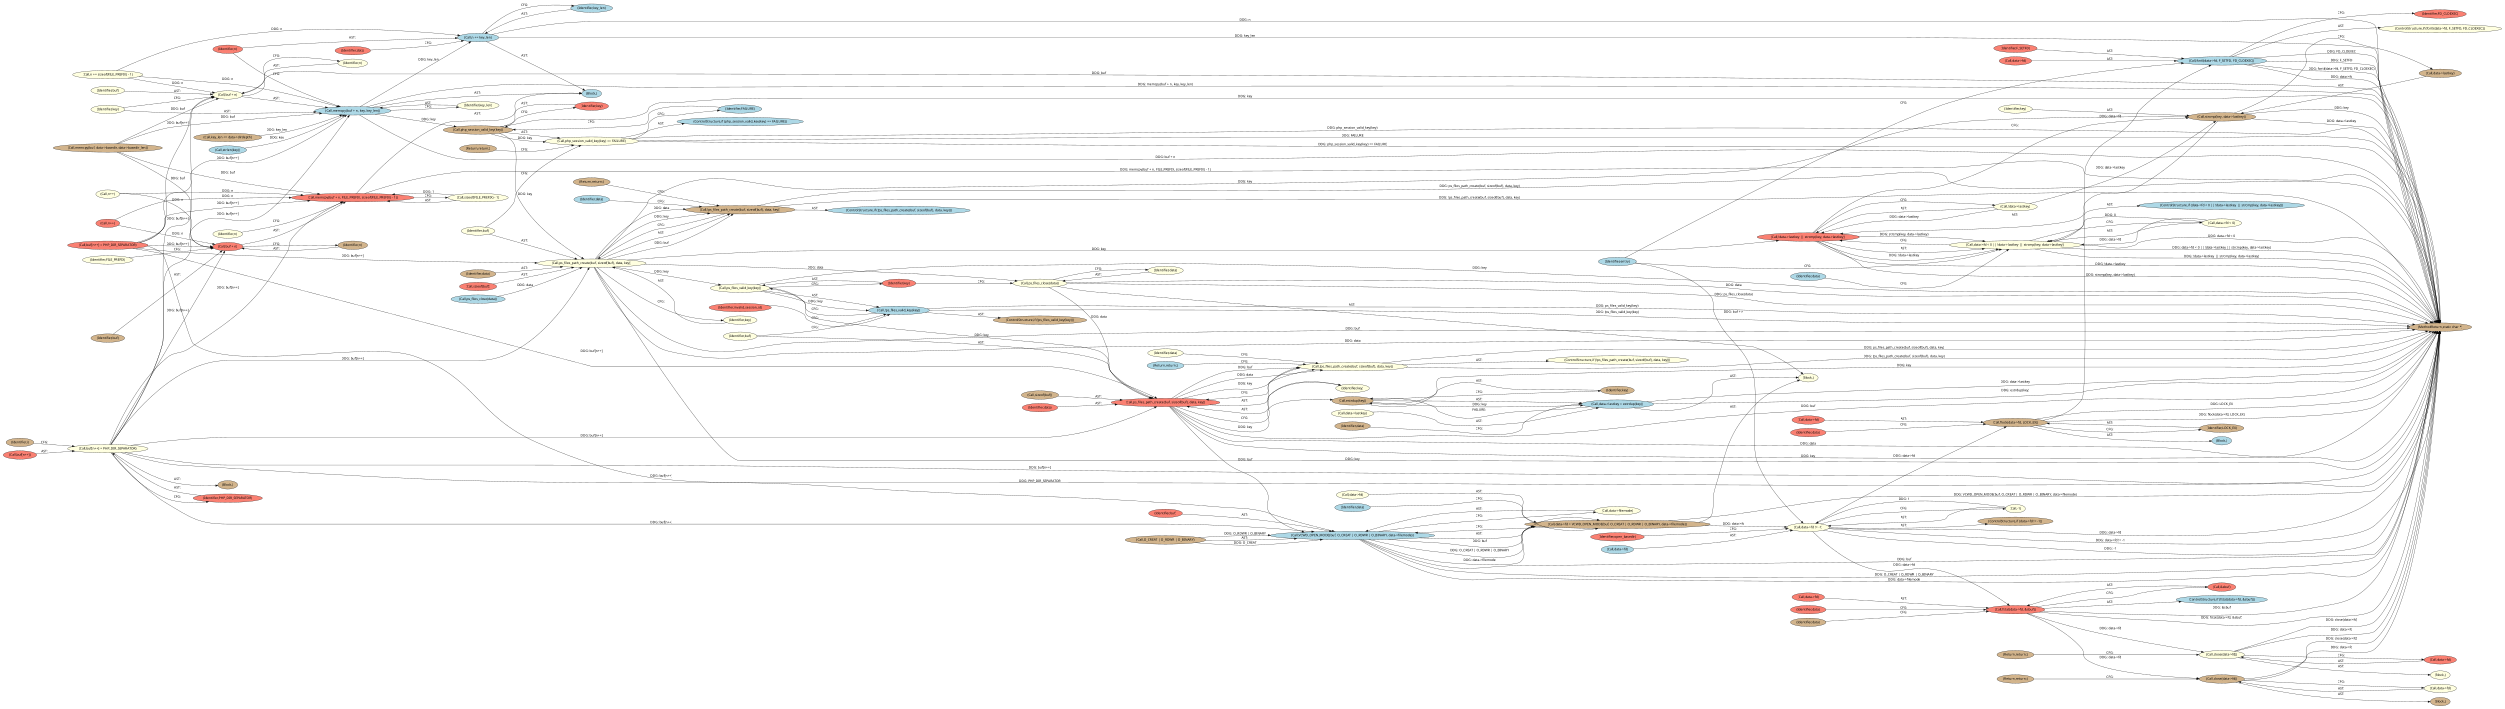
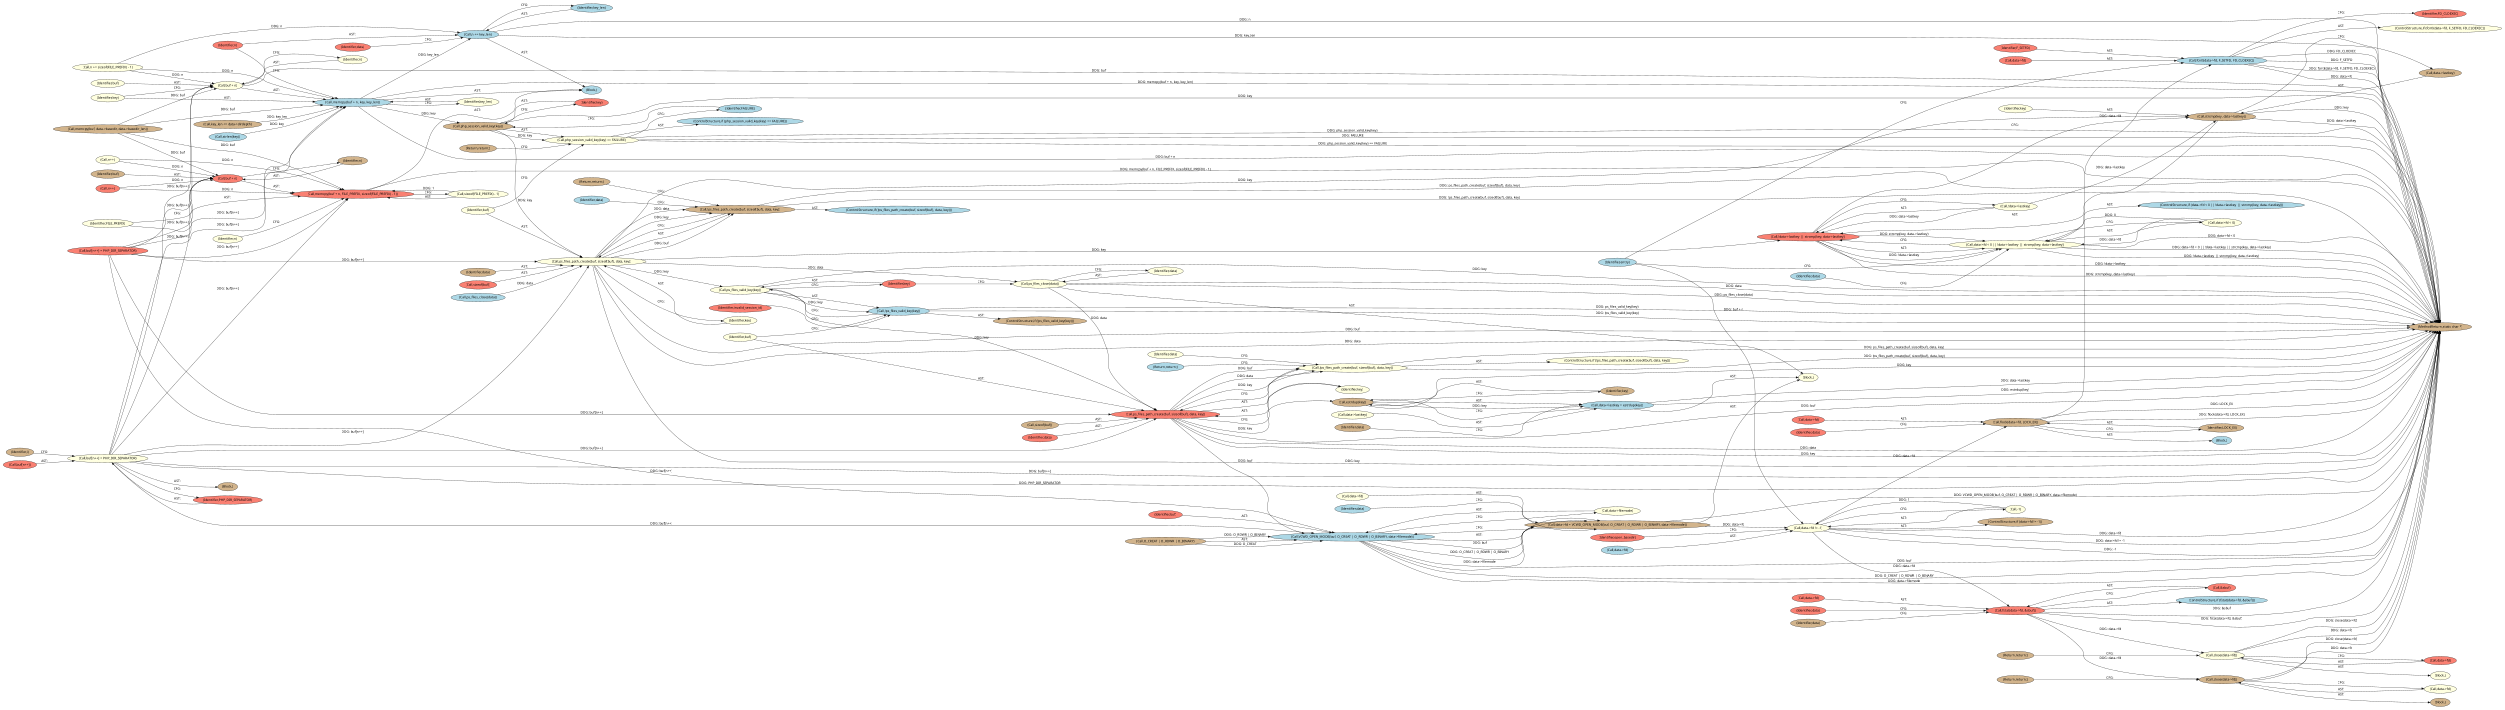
edge "(Identifier,FILE_PREFIX)" -> "(Call,memcpy(buf + n, FILE_PREFIX, sizeof(FILE_PREFIX) - 1))": added, label "AST:"
edge "(Call,data->lastkey = estrdup(key))" -> "(Call,estrdup(key))": label "FAILURE: " -> "CFG: "
